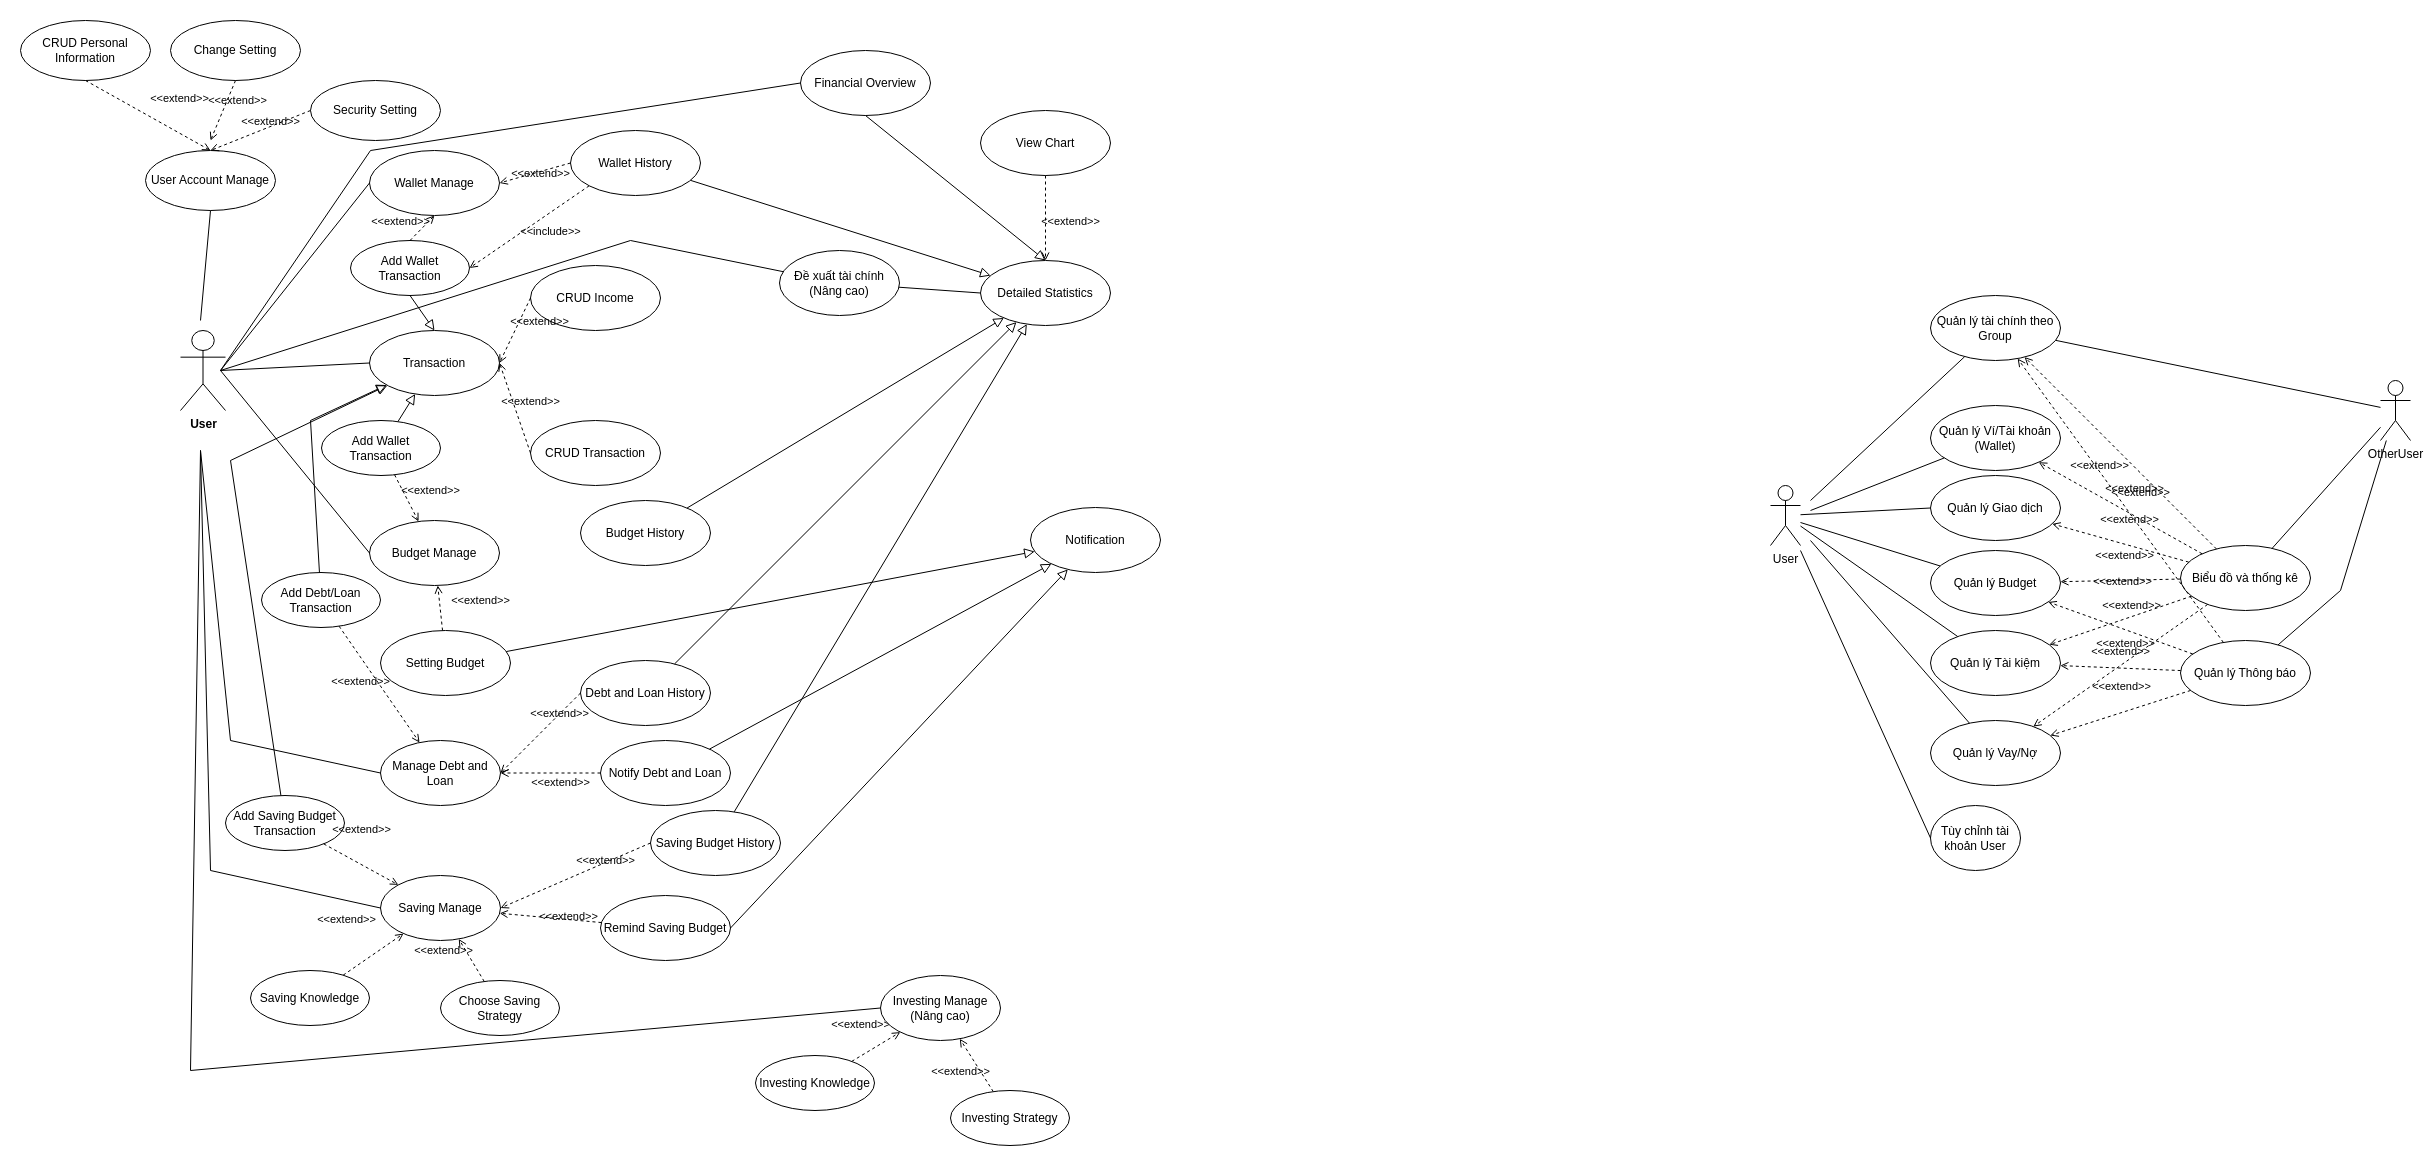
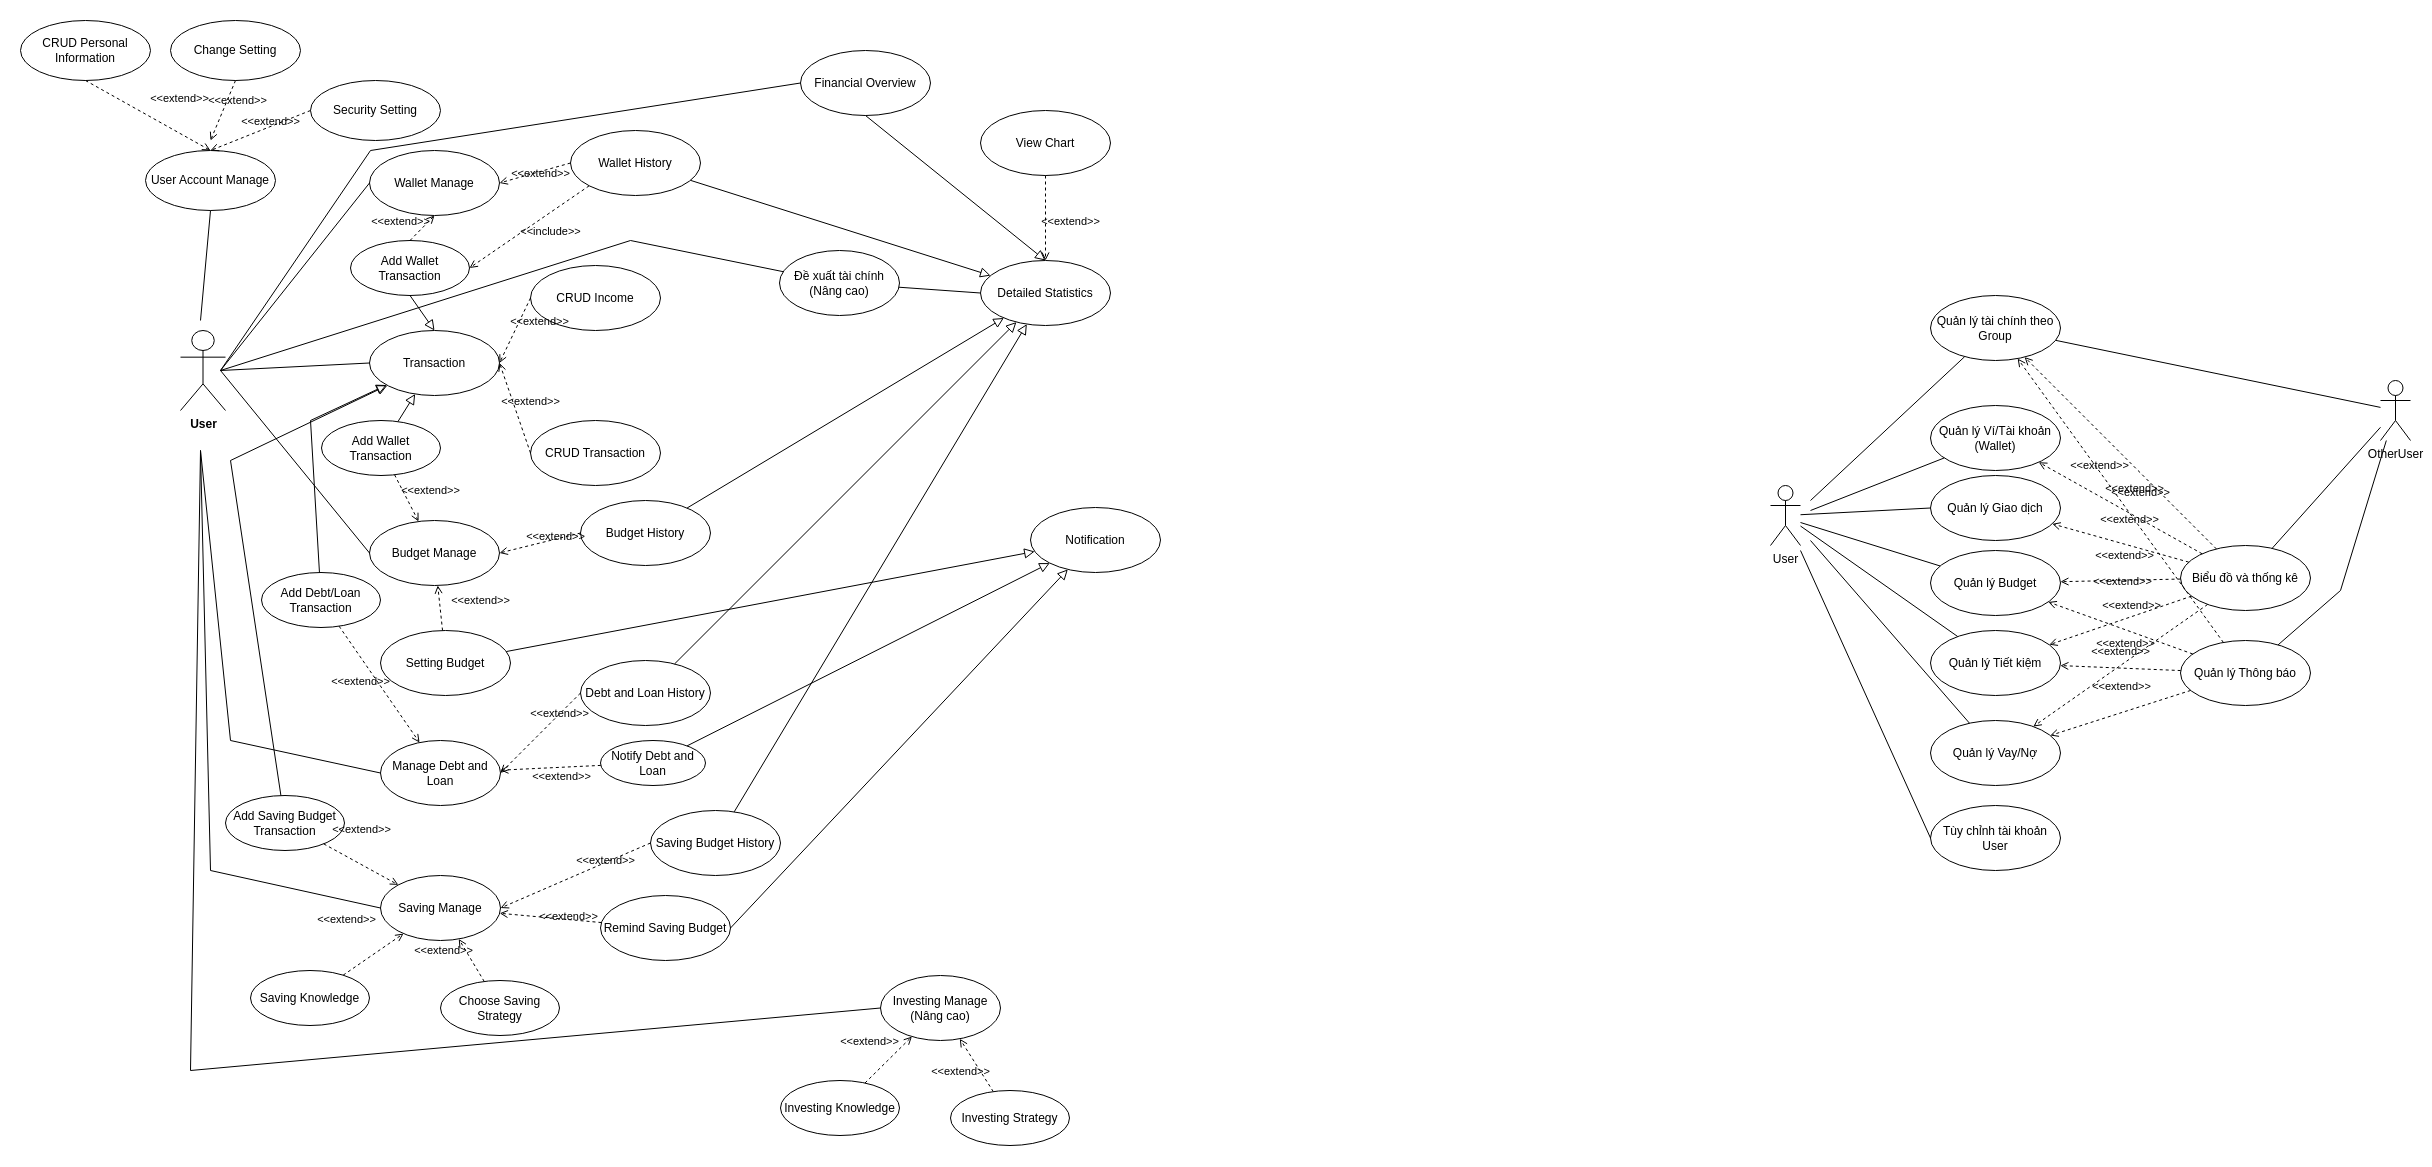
edge "Budget History" -> "Budget Manage": added, label "<<extend>>"
node "Quản lý Tài kiệm": label "Quản lý Tài kiệm" -> "Quản lý Tiết kiệm"
node "Notify Debt and Loan": size 130x65 -> 105x45
node "Tùy chỉnh tài khoản User": size 90x65 -> 130x65
node "Investing Knowledge": moved (815, 1083) -> (840, 1108)
